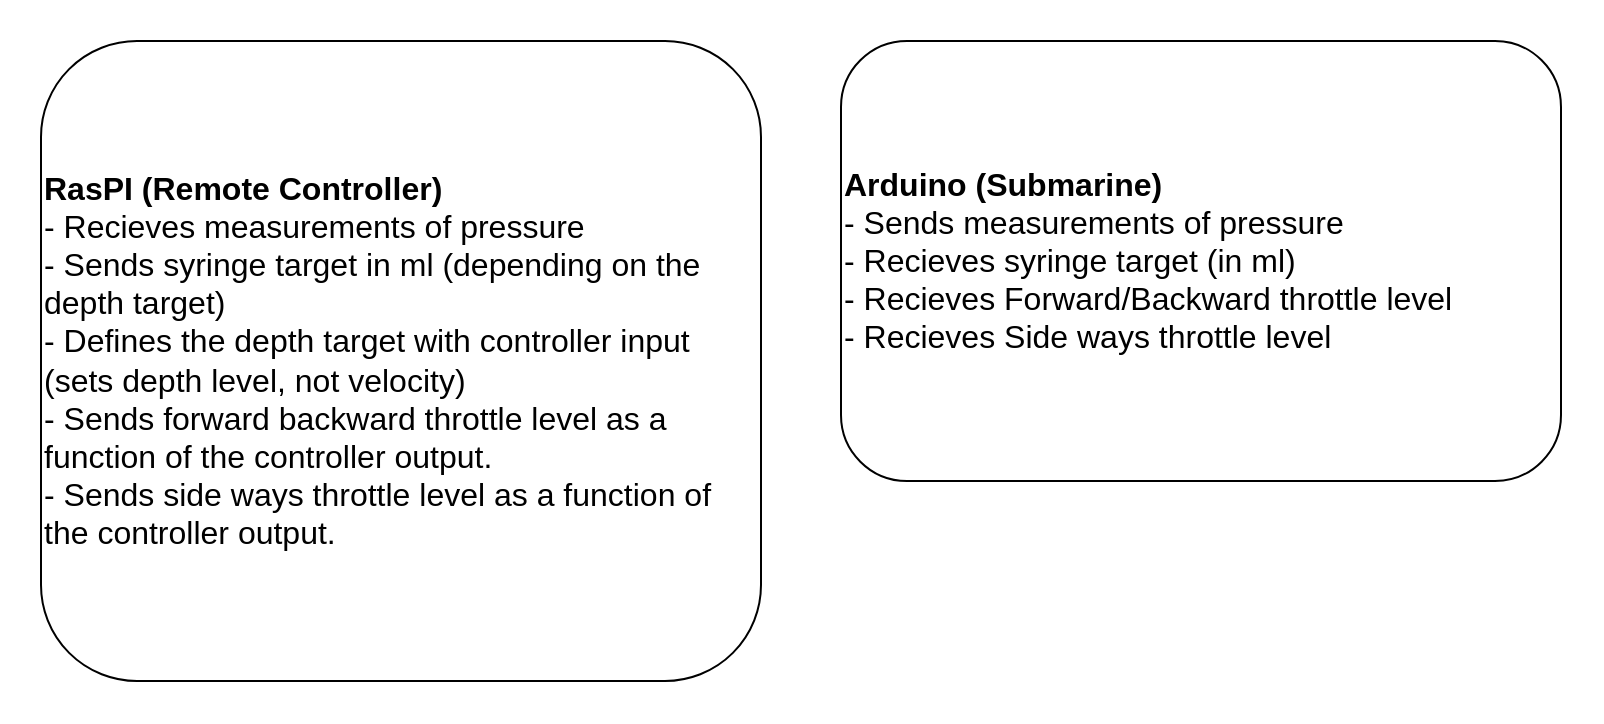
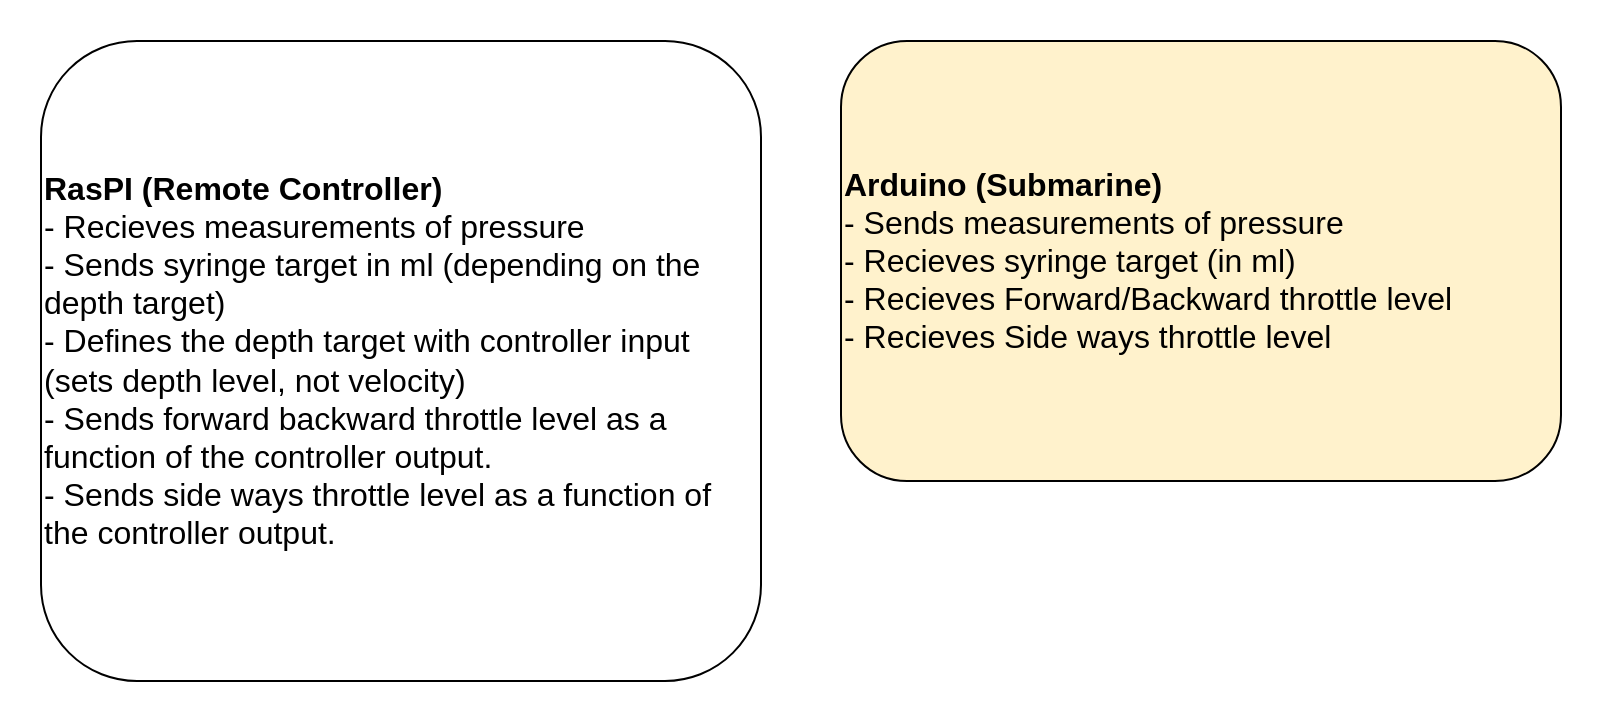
node "Arduino (Submarine) - Sends measurements of pressure - Recieves syringe target (in ml) - Recieves Forward/Backward throttle level - Recieves Side ways throttle level": fillcolor #ffffff -> #fff2cc
